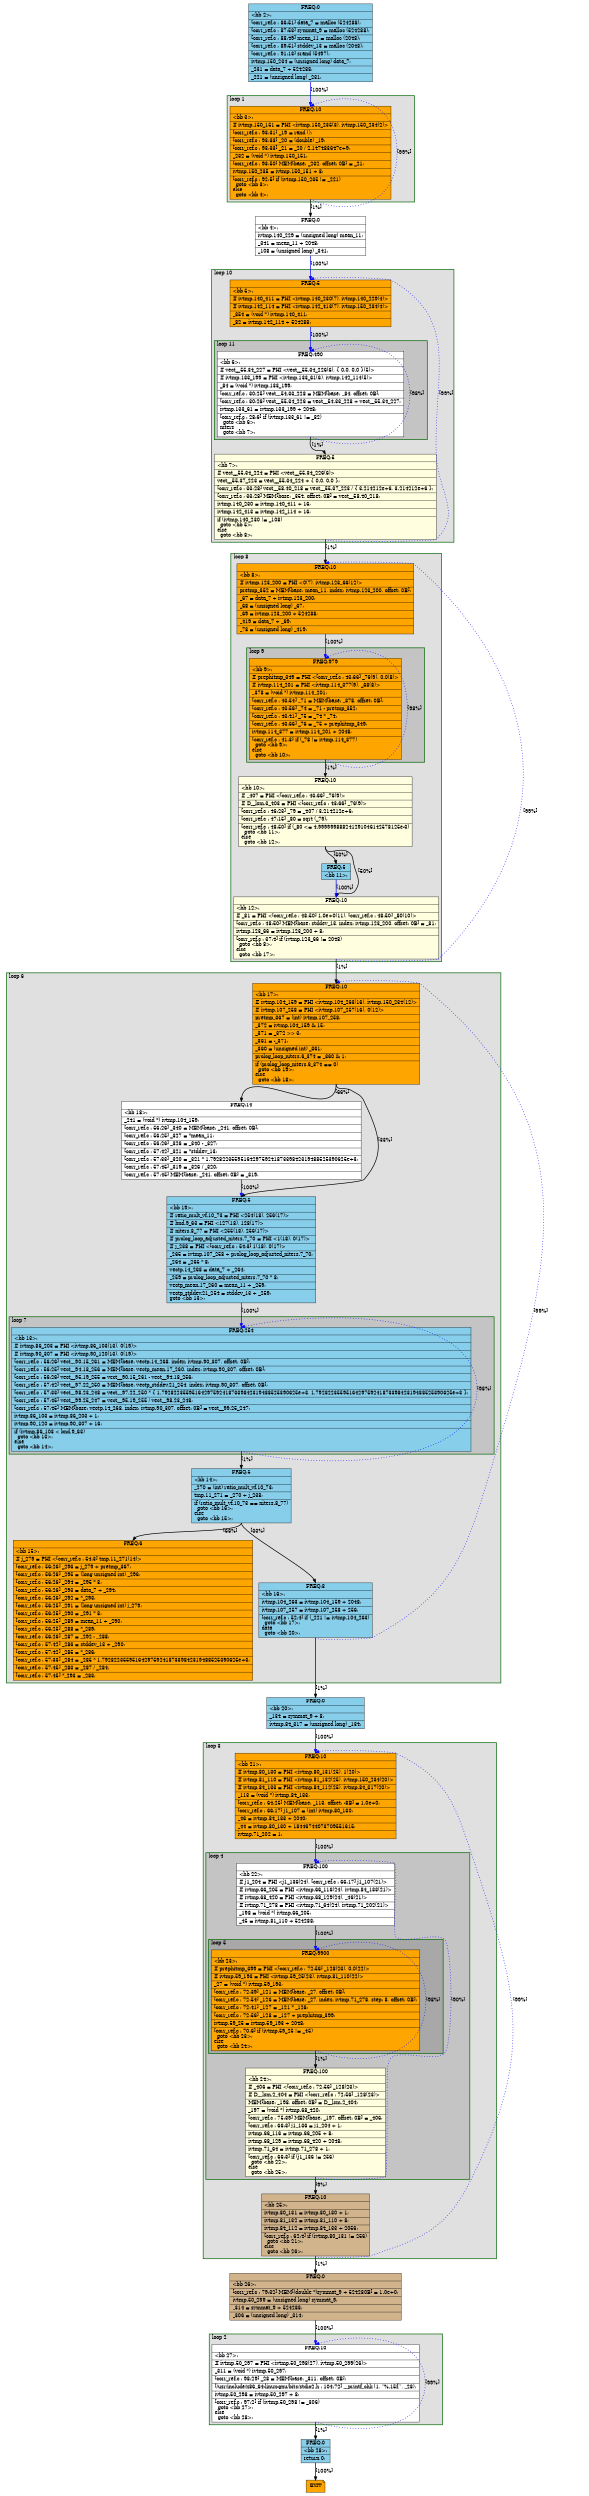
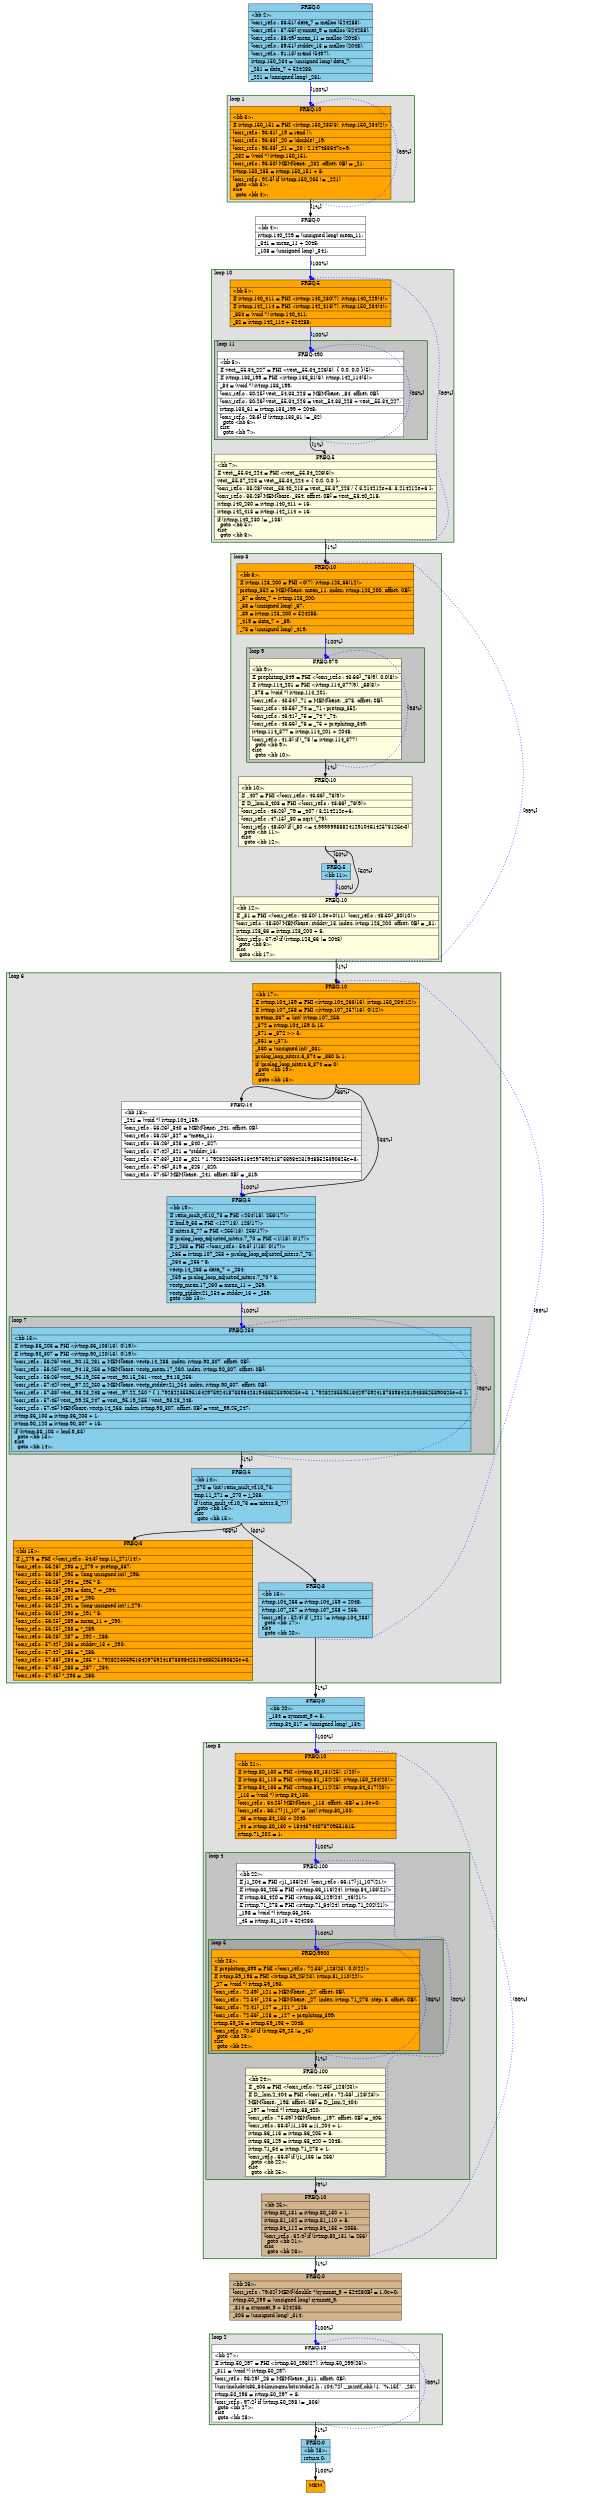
node "FREQ:490": text "niters" -> "else"
node "FREQ:979": fillcolor orange -> lightyellow
node "FREQ:8": text "data" -> "else"
node "EXIT": label "EXIT" -> "MEM"
